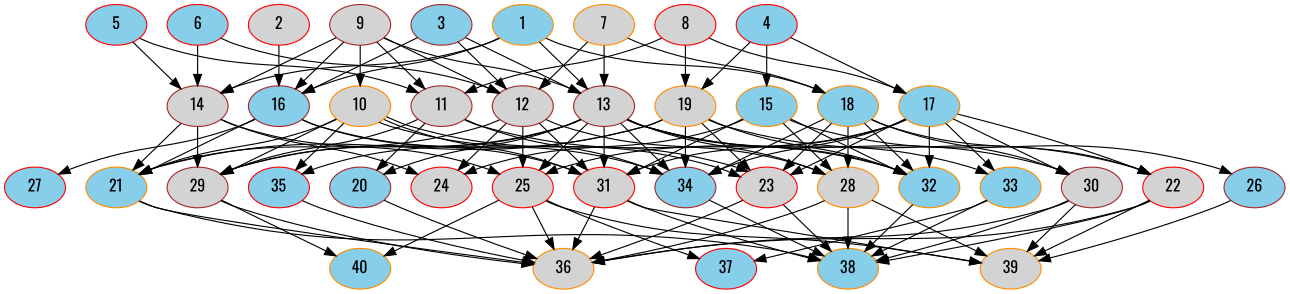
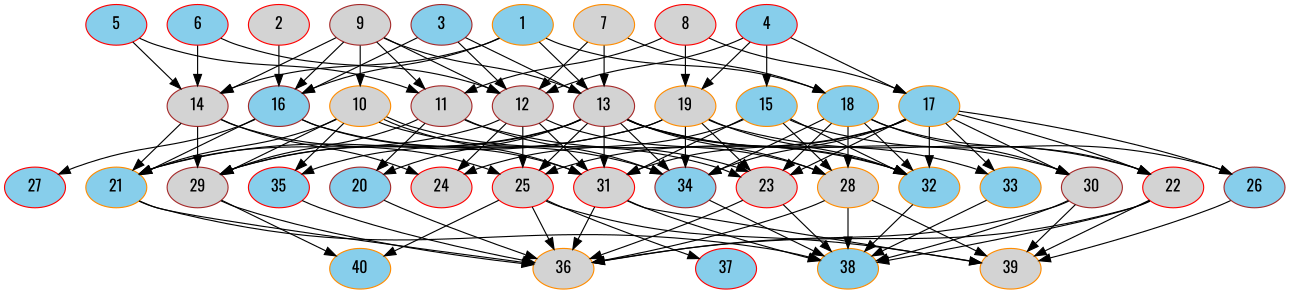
edge "4" -> "12": added
edge "17" -> "26": added
edge "33" -> "37": removed
